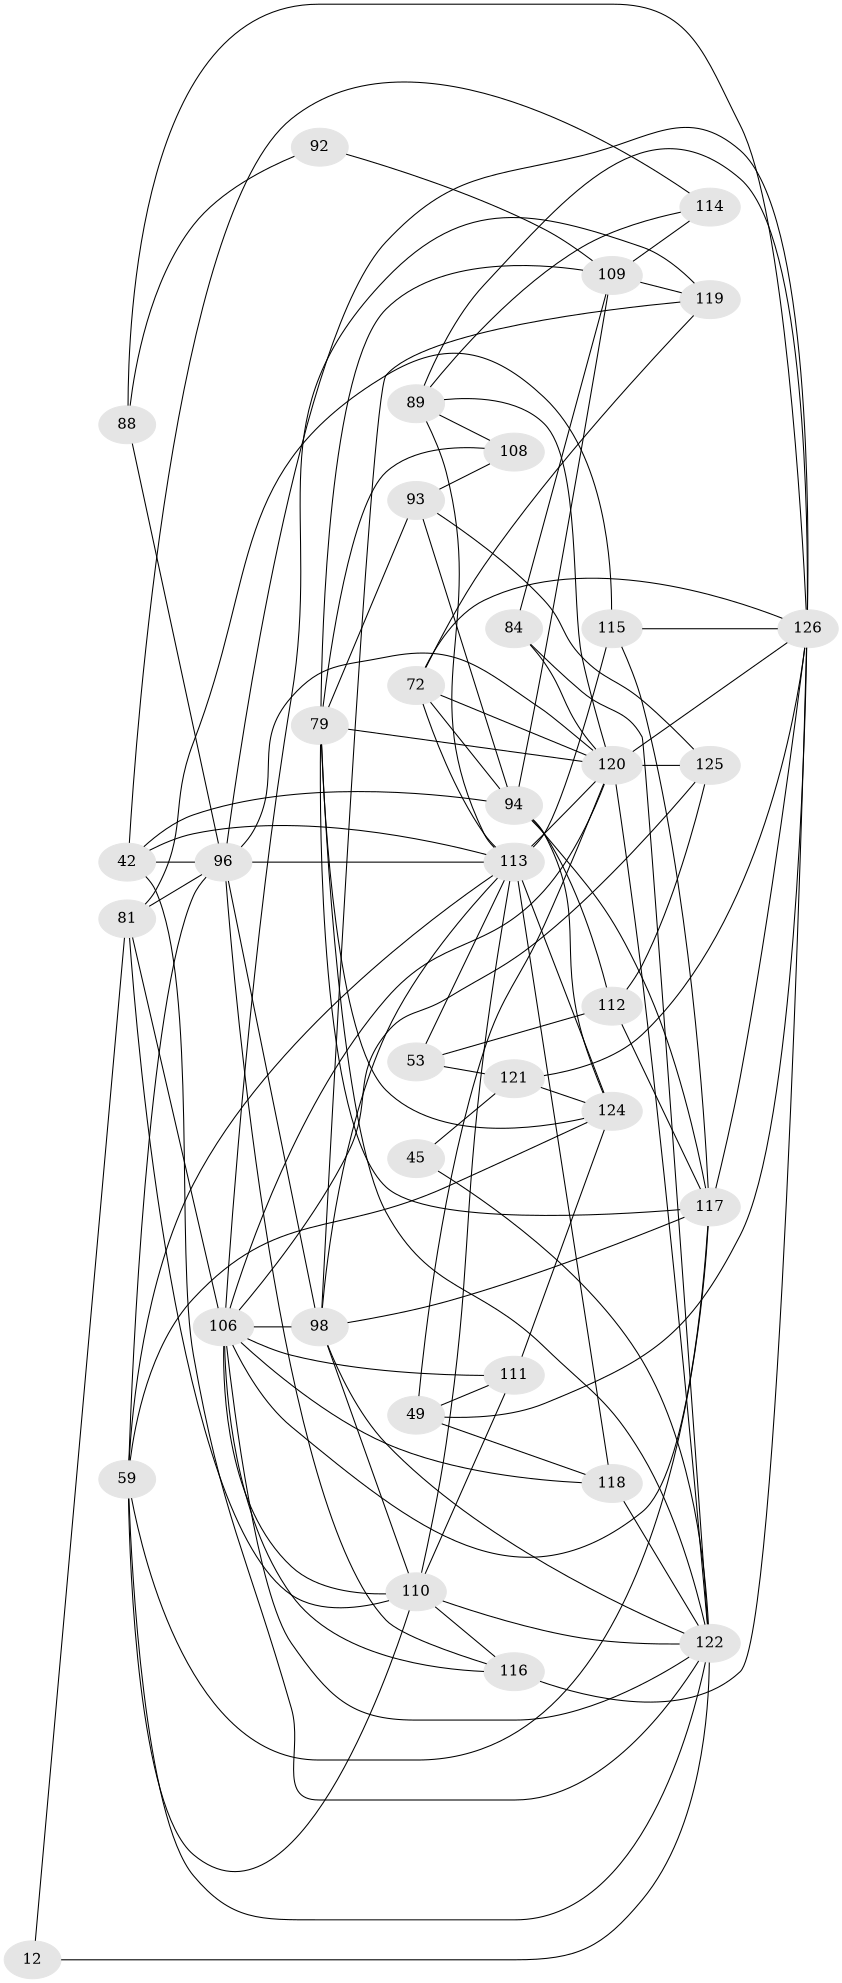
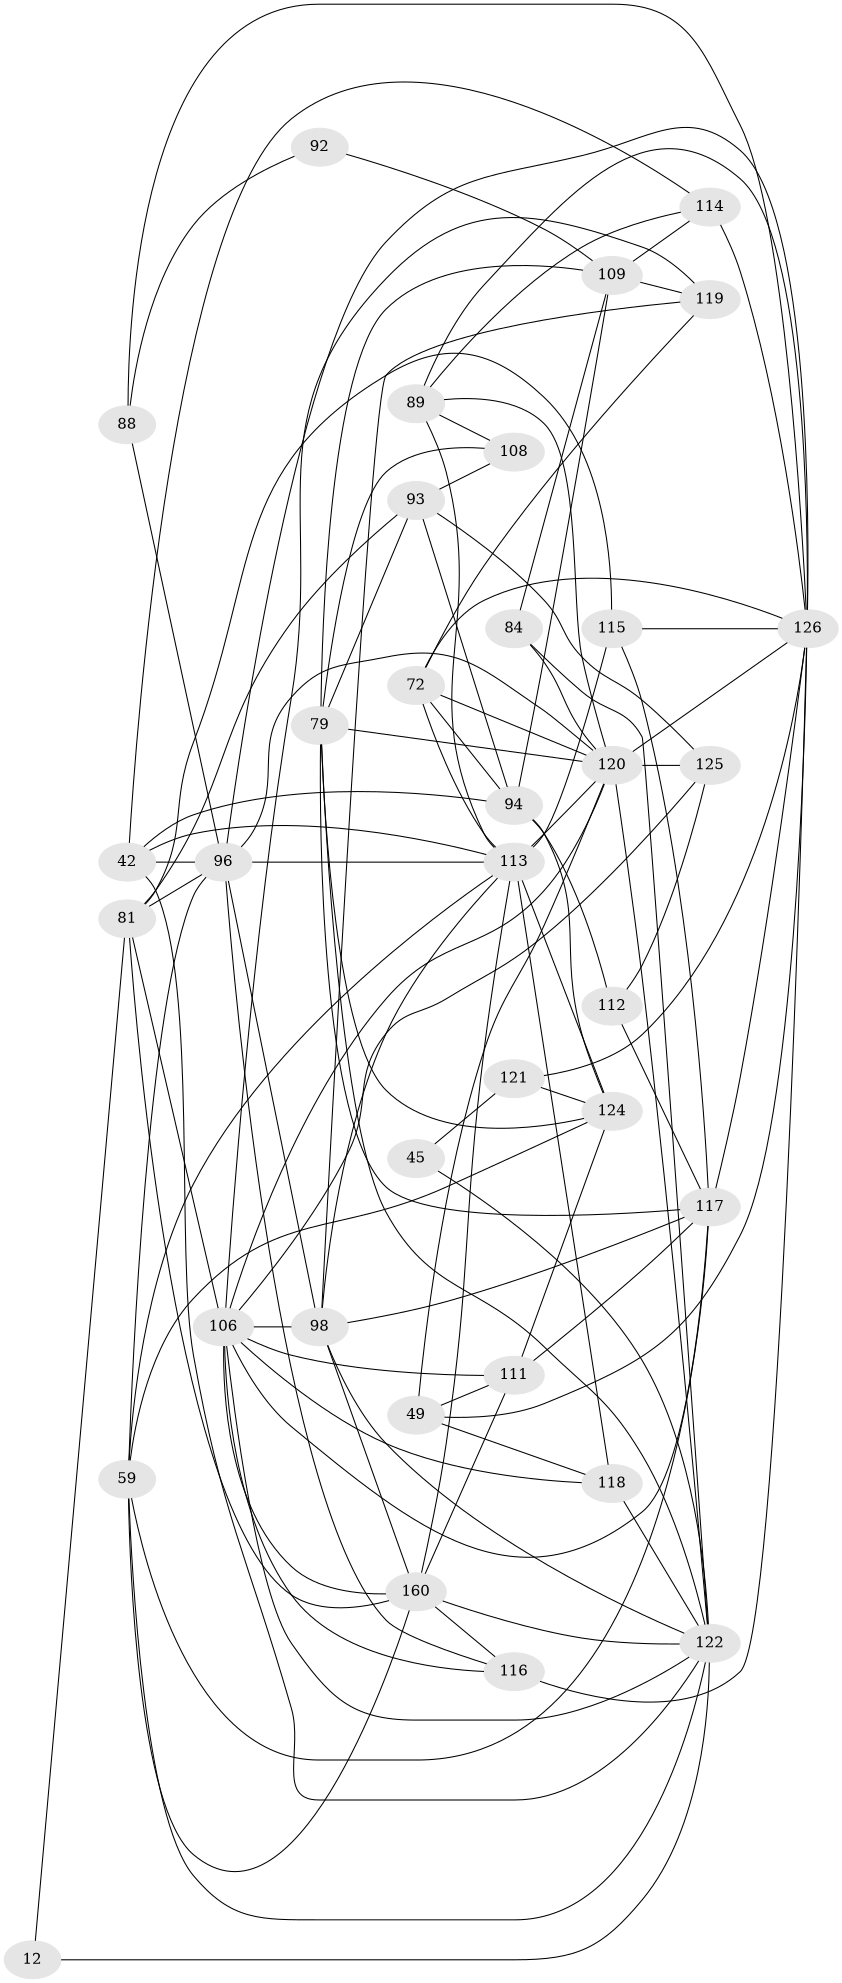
edge "114" -- "126": added
edge "93" -- "81": added
edge "94" -- "117": now "111" -- "117"
node "53": removed
node "110": label "110" -> "160"
